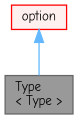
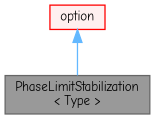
node "Type < Type >": label "Type < Type >" -> "PhaseLimitStabilization < Type >"
